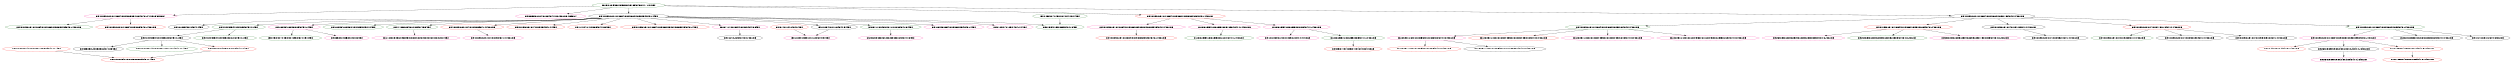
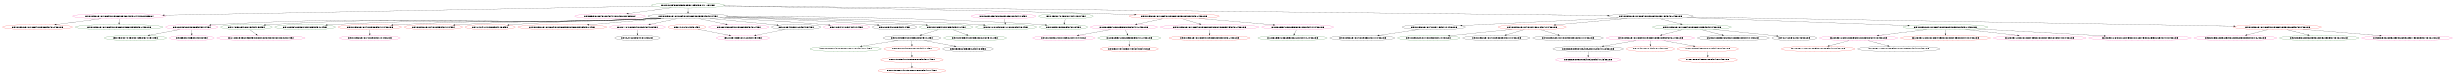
node "org.hamcrest:classic:jar:2.2:test": label "org.hamcrest:classic:jar:2.2:test" -> "org.hamcrest:hamcrest:jar:2.2:test"
node "net.minidev:json-smart:jar:2.5.1:test": label "net.minidev:json-smart:jar:2.5.1:test" -> "net.minidev:jupiter-smart:jar:2.5.1:test"
edge "jakarta.xml.bind:jakarta.xml.bind-api:jar:4.0.2:test" -> "jakarta.activation:jakarta.activation-api:jar:2.1.3:test": reversed
edge "org.junit.platform:junit-platform-engine:jar:1.11.4:test" -> "org.junit.jupiter:junit-jupiter-engine:jar:5.11.4:test": reversed
